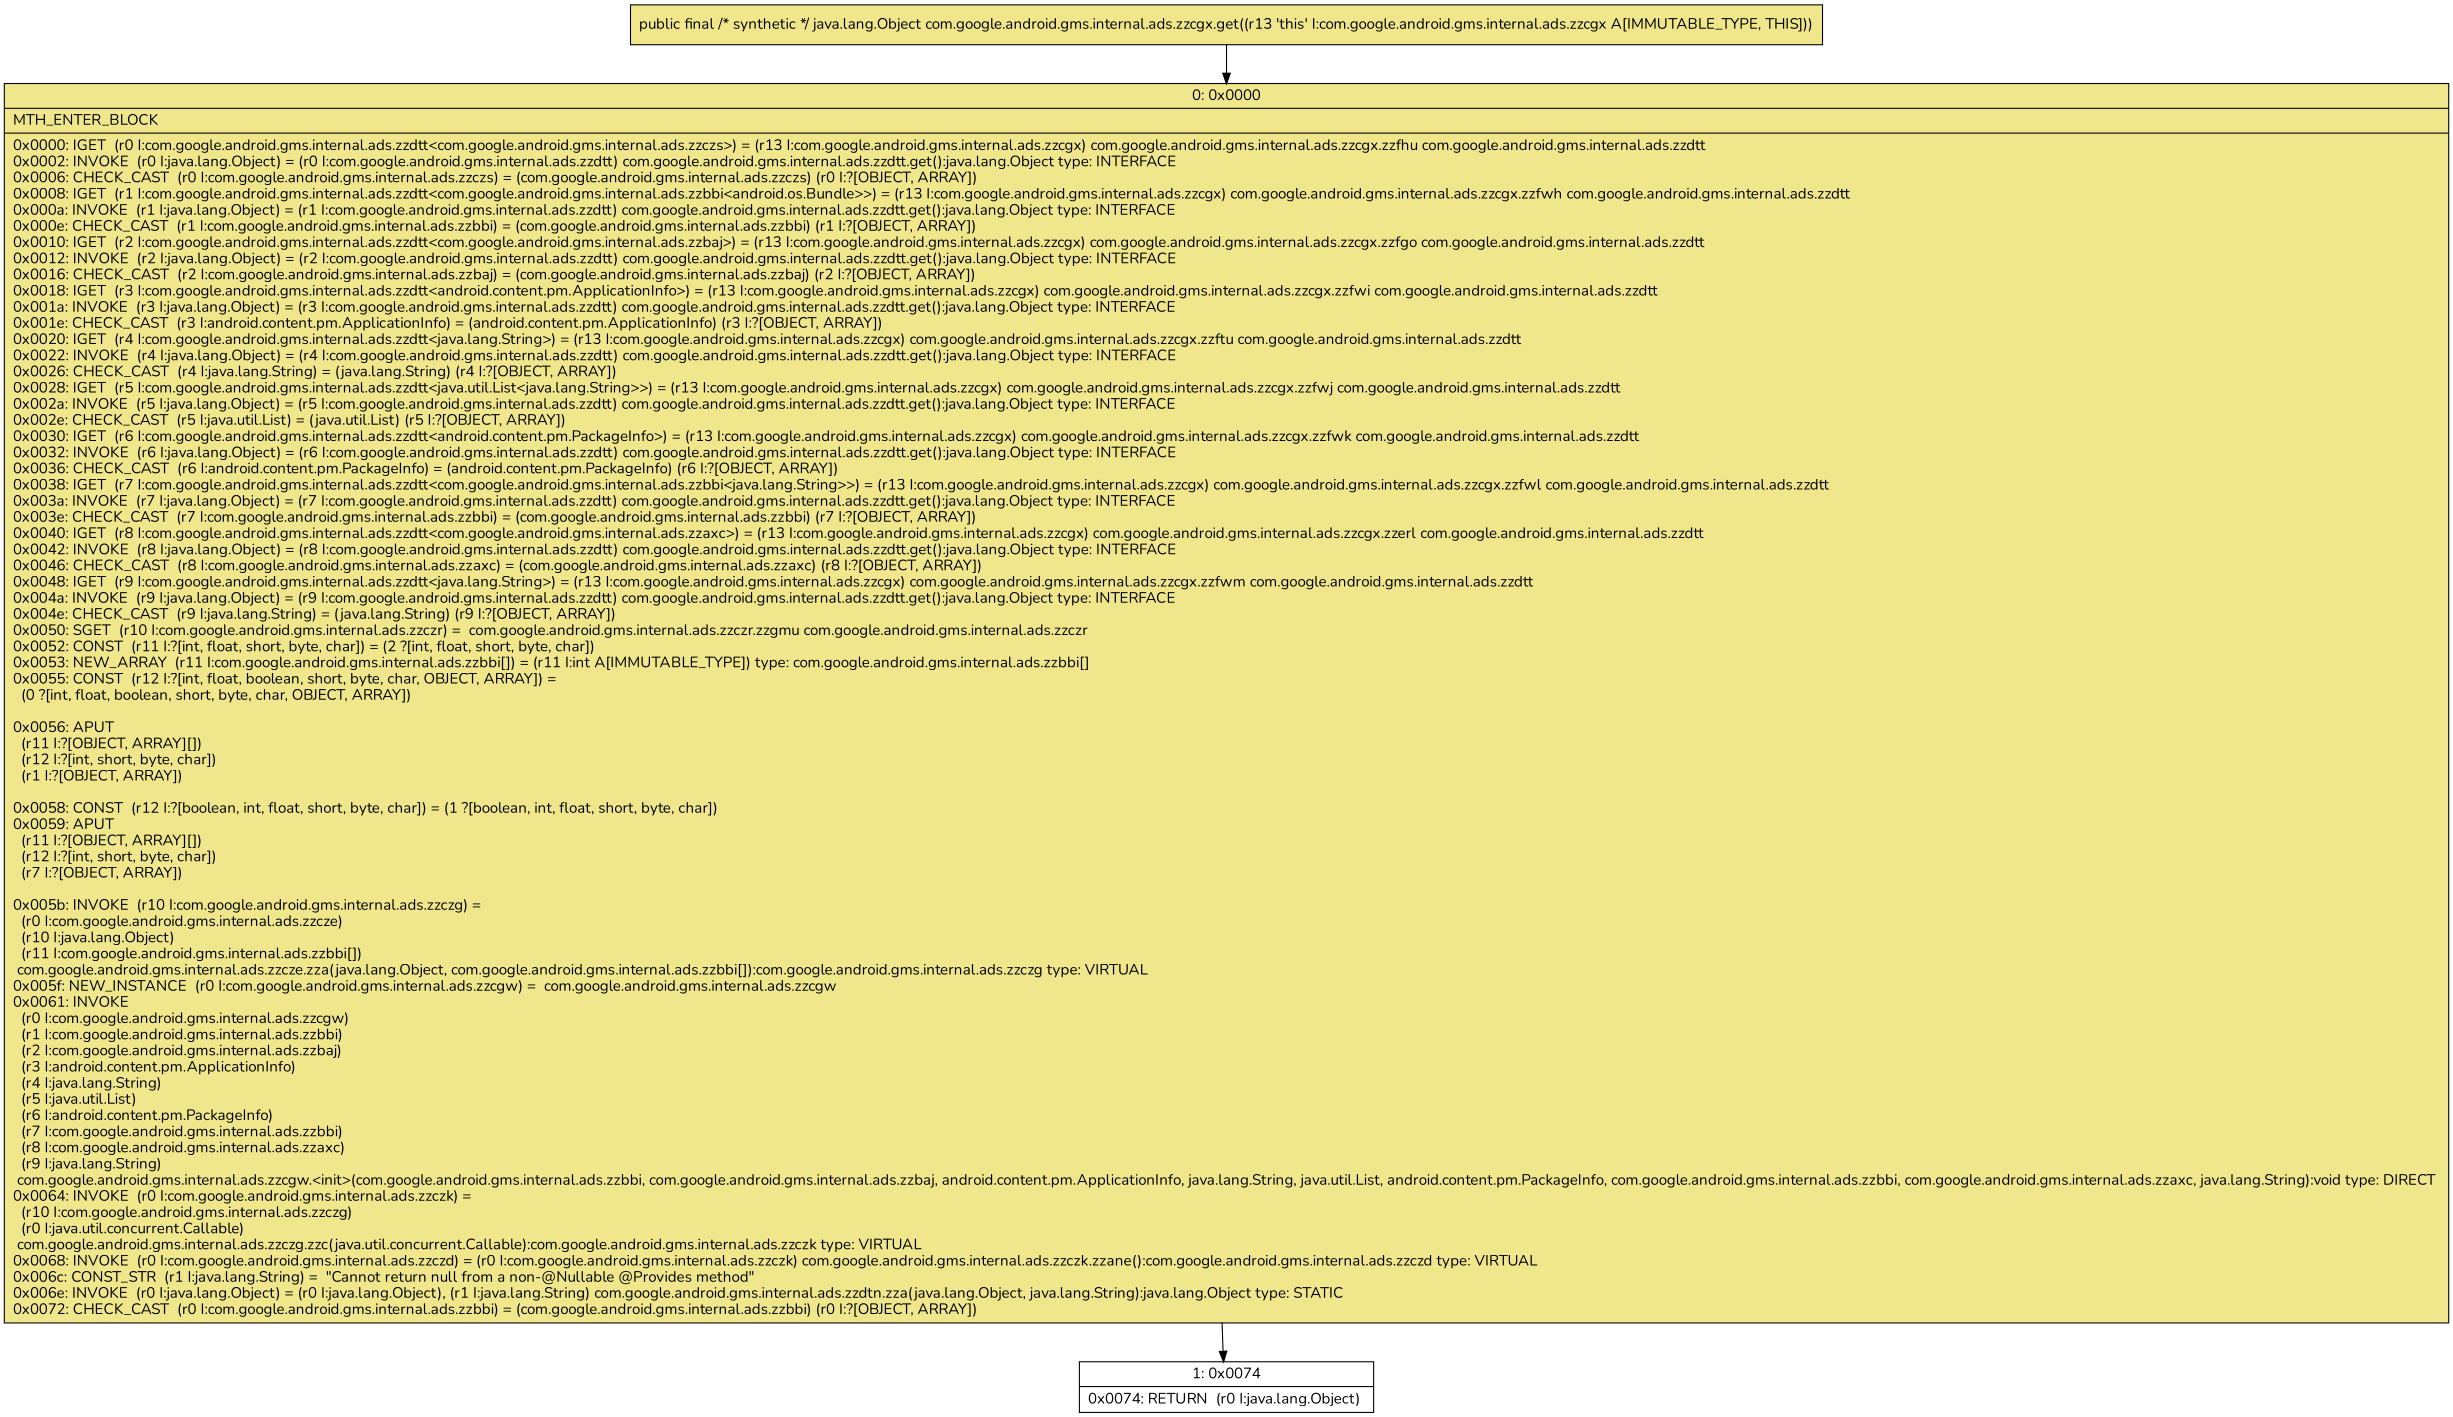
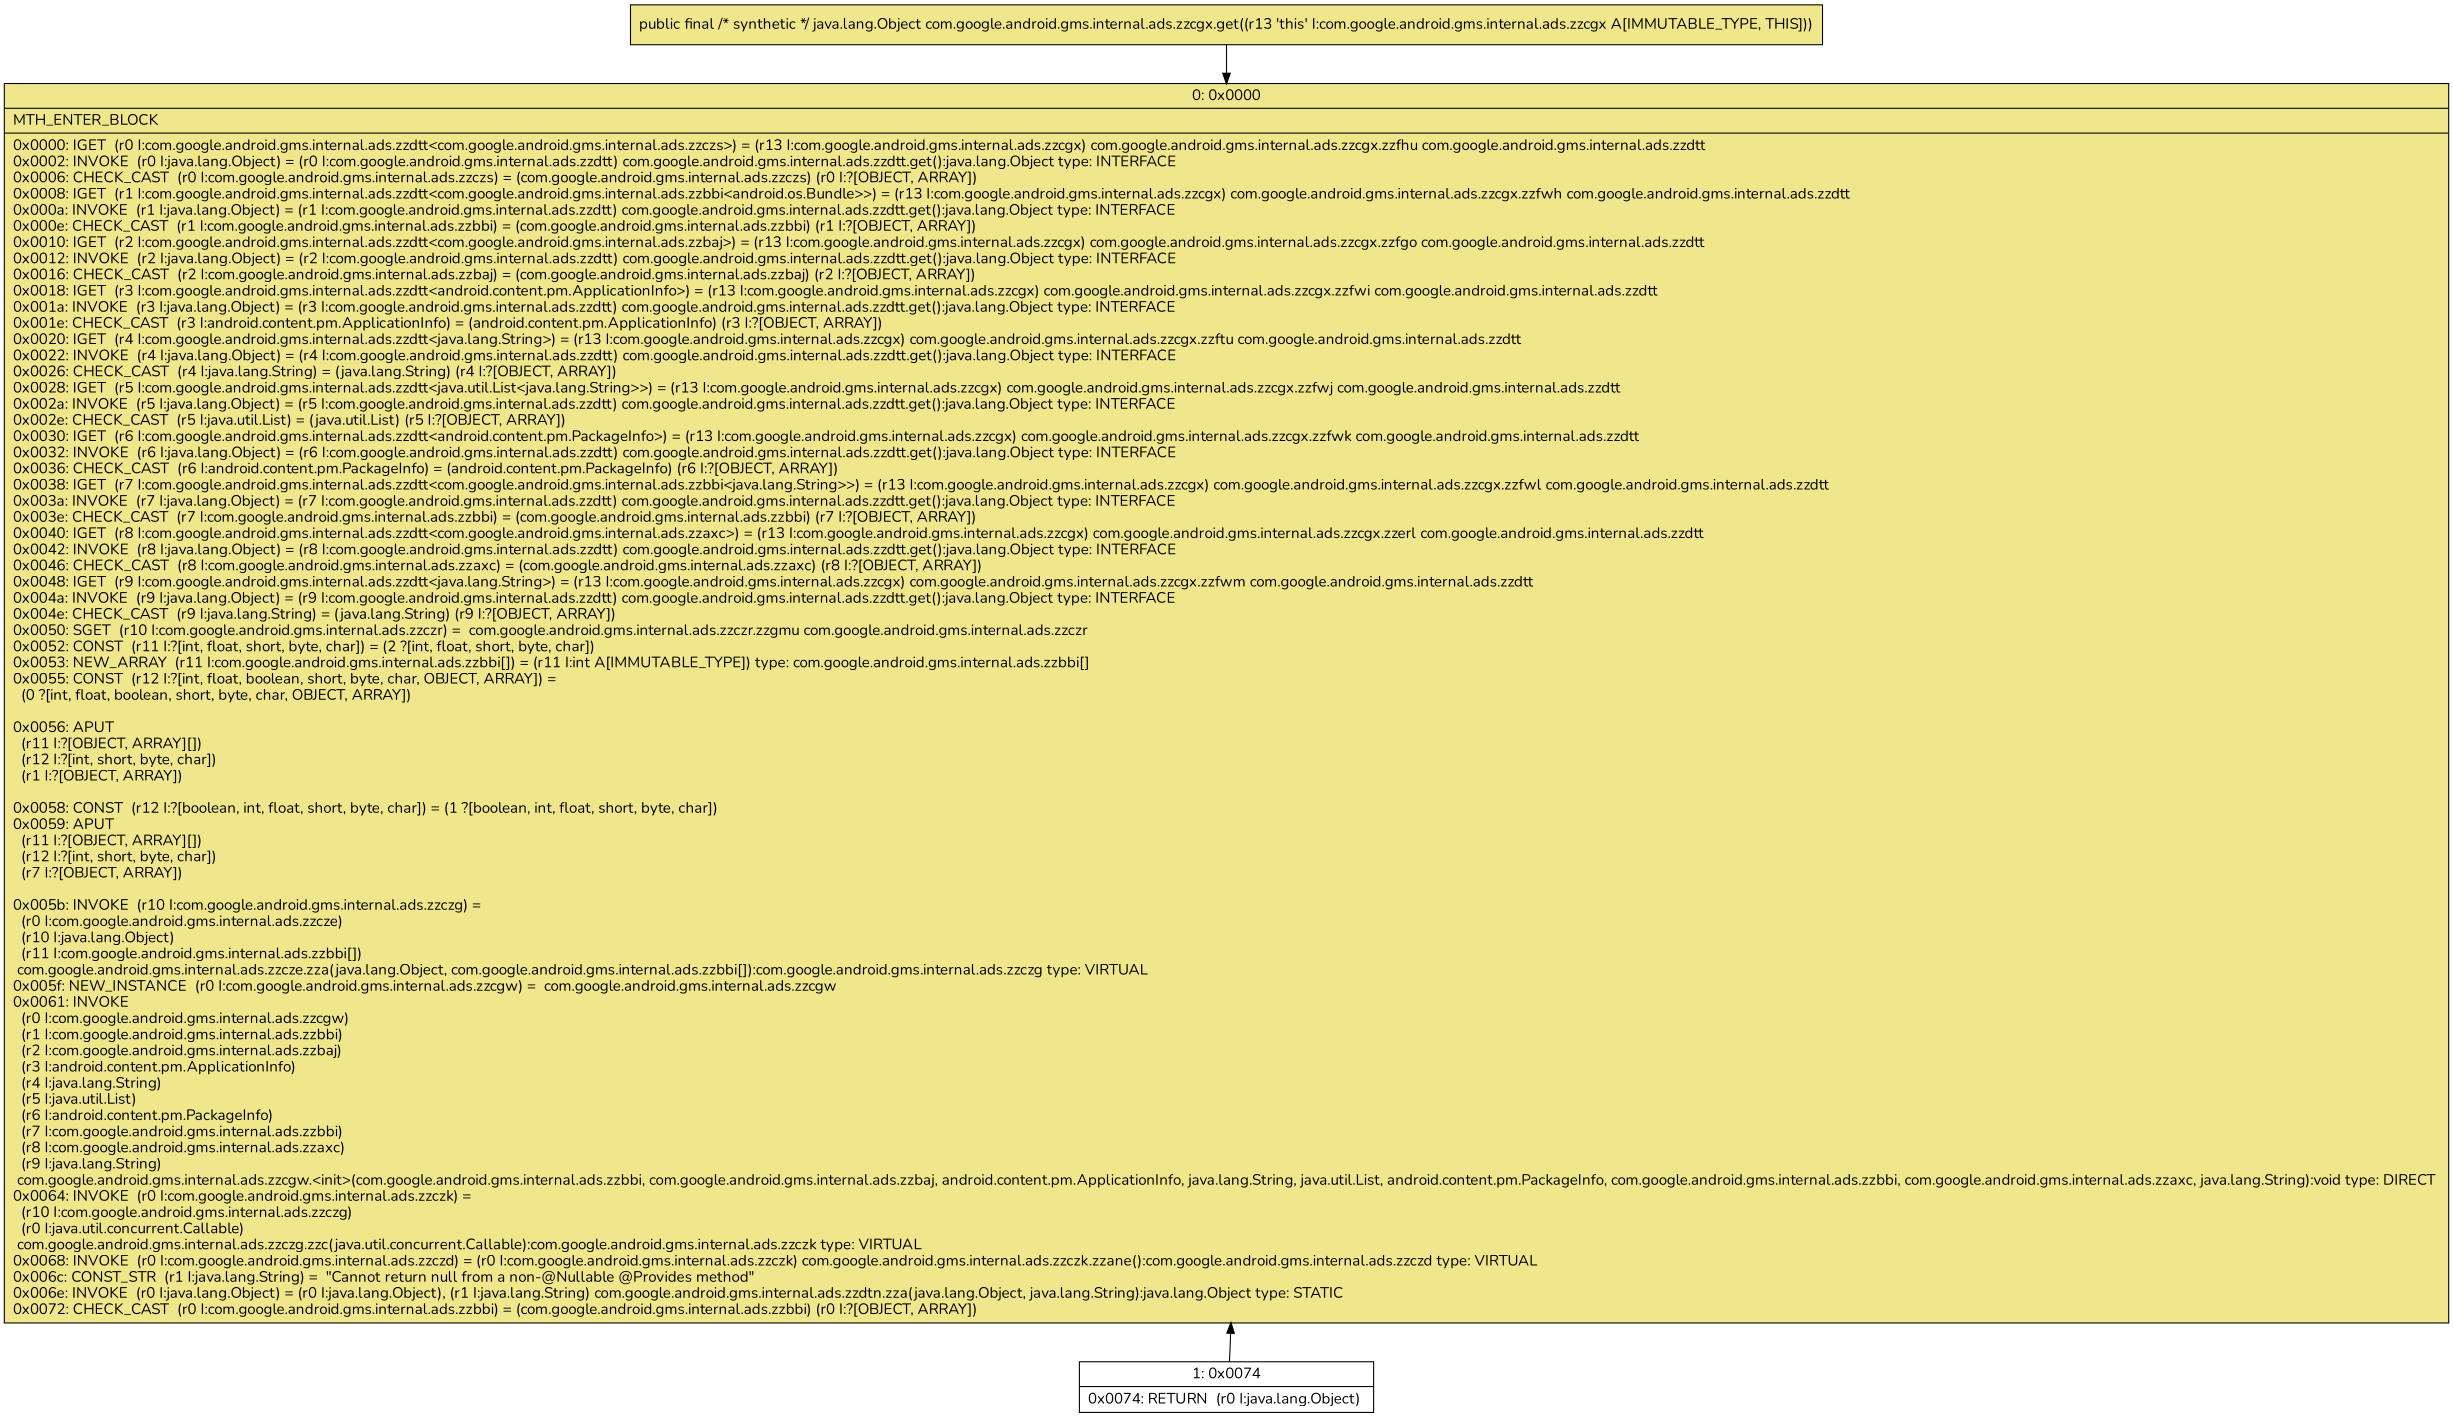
edge "0: 0x0000" -> "1: 0x0074": reversed
